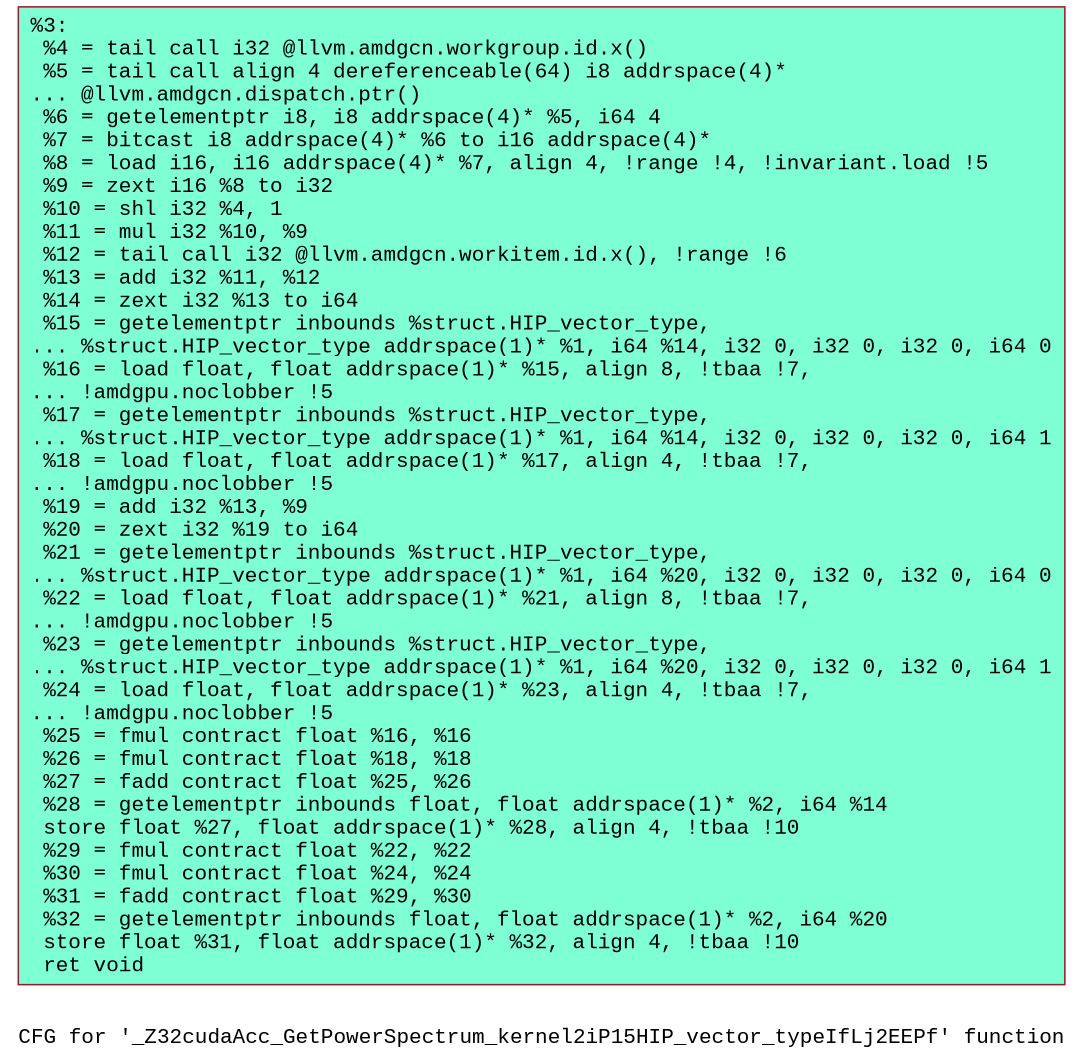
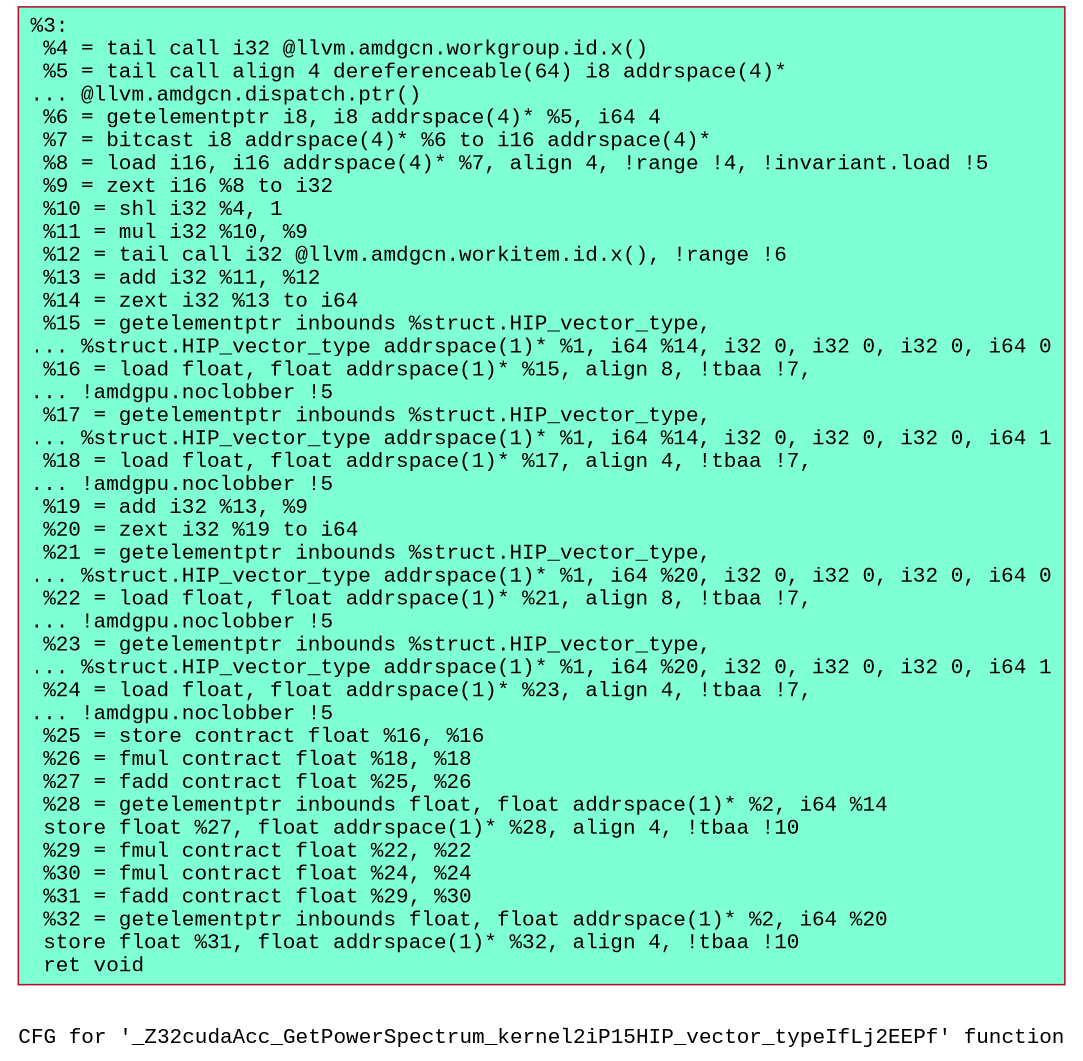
node "%3:": text "%25 = fmul contract float %16, %16" -> "%25 = store contract float %16, %16"
